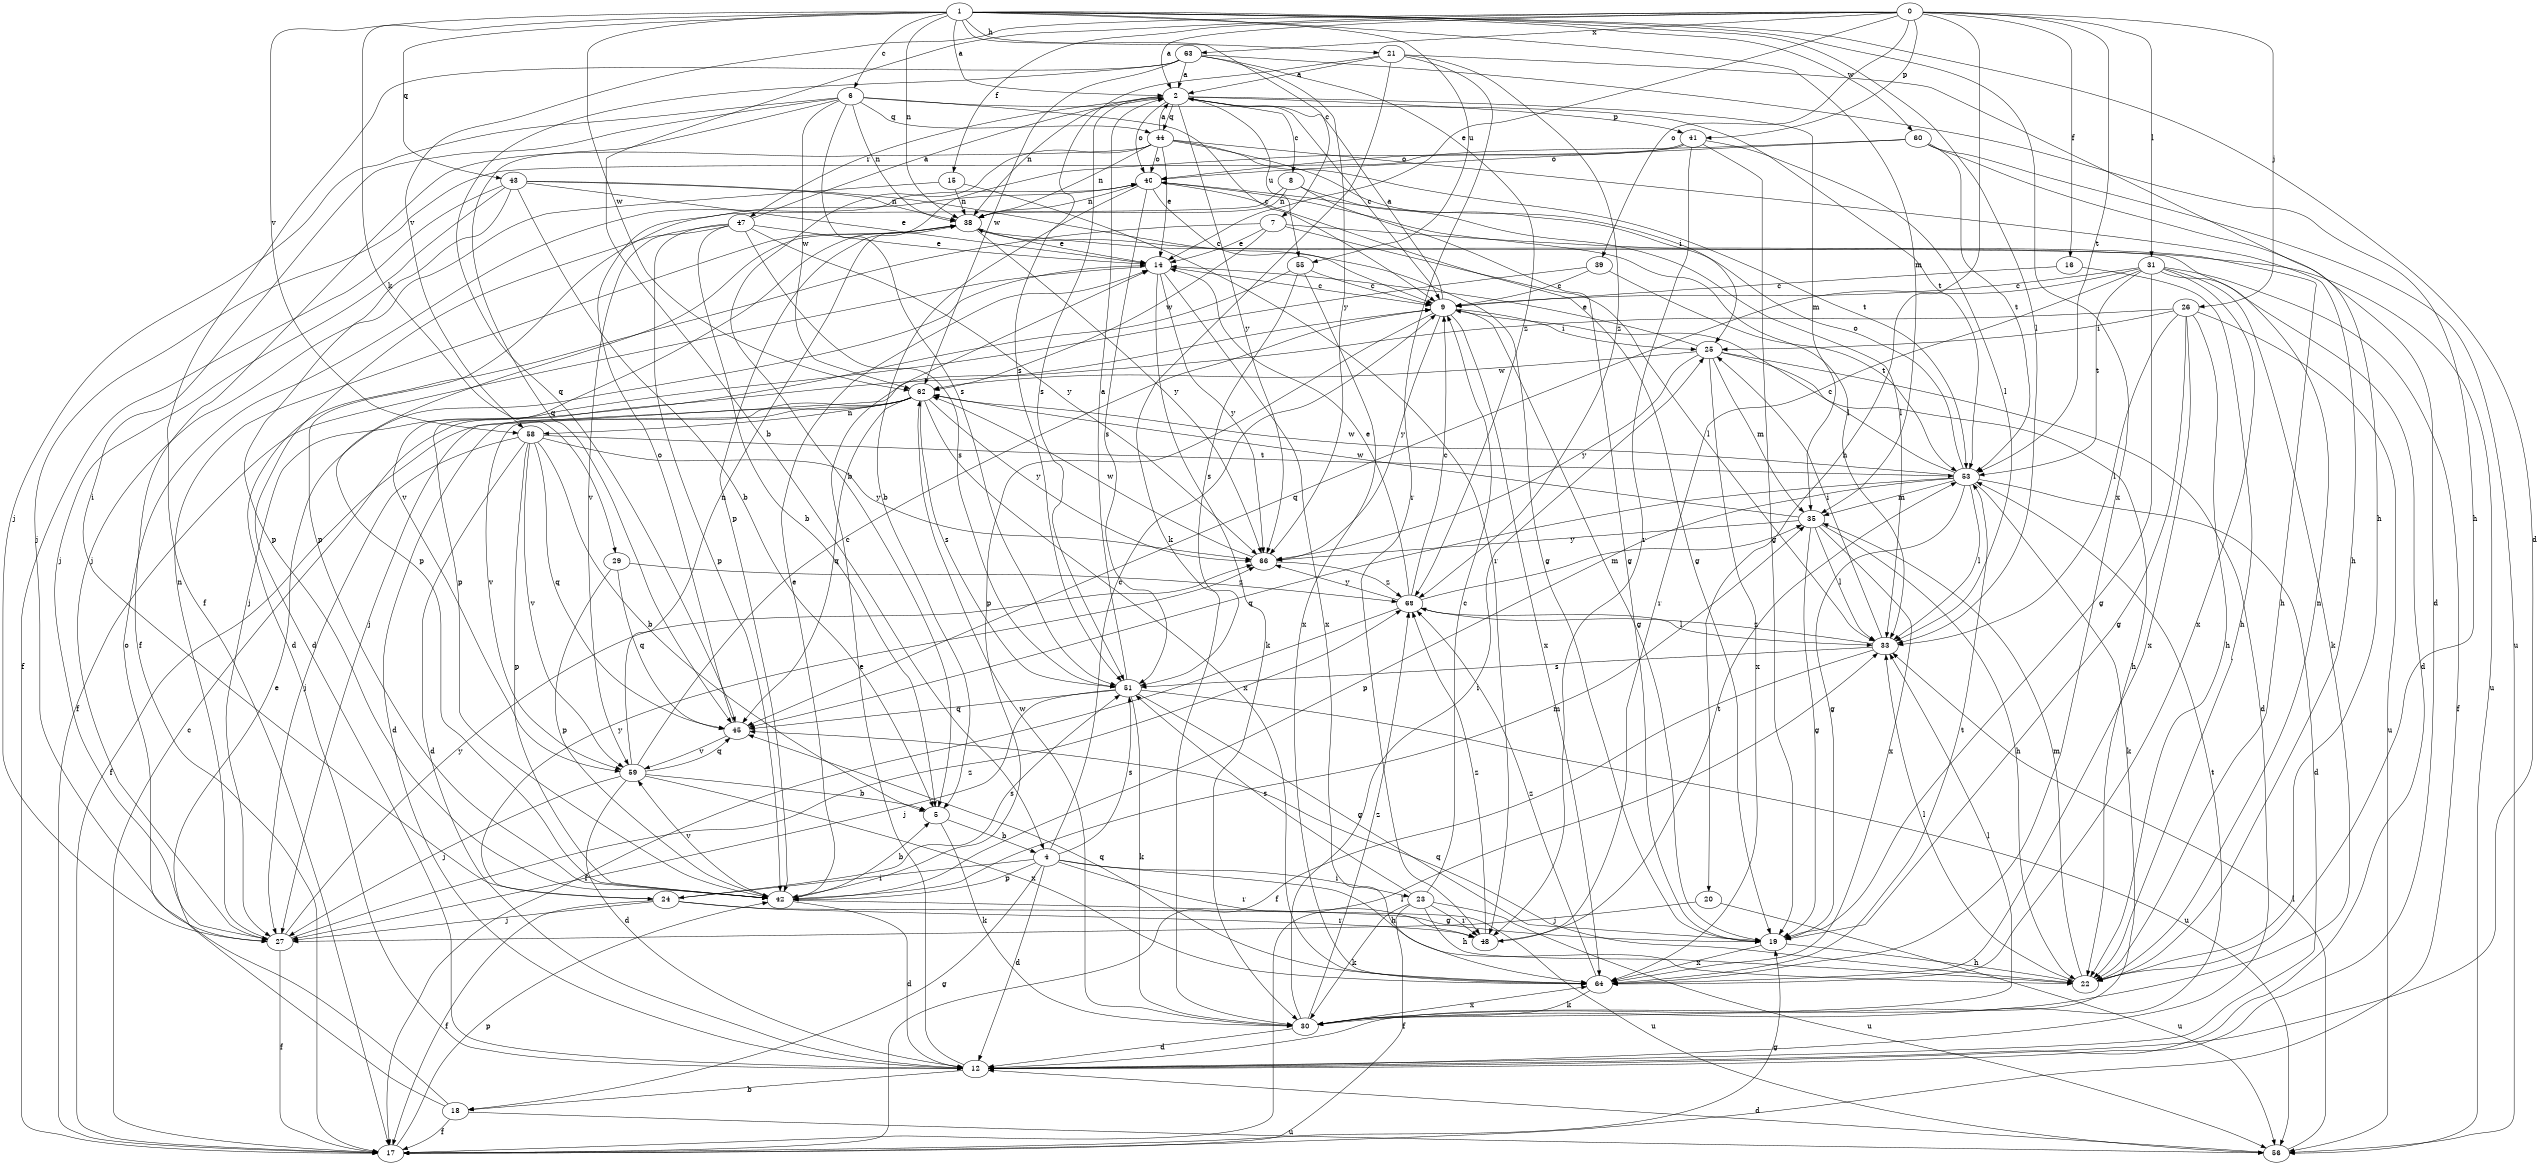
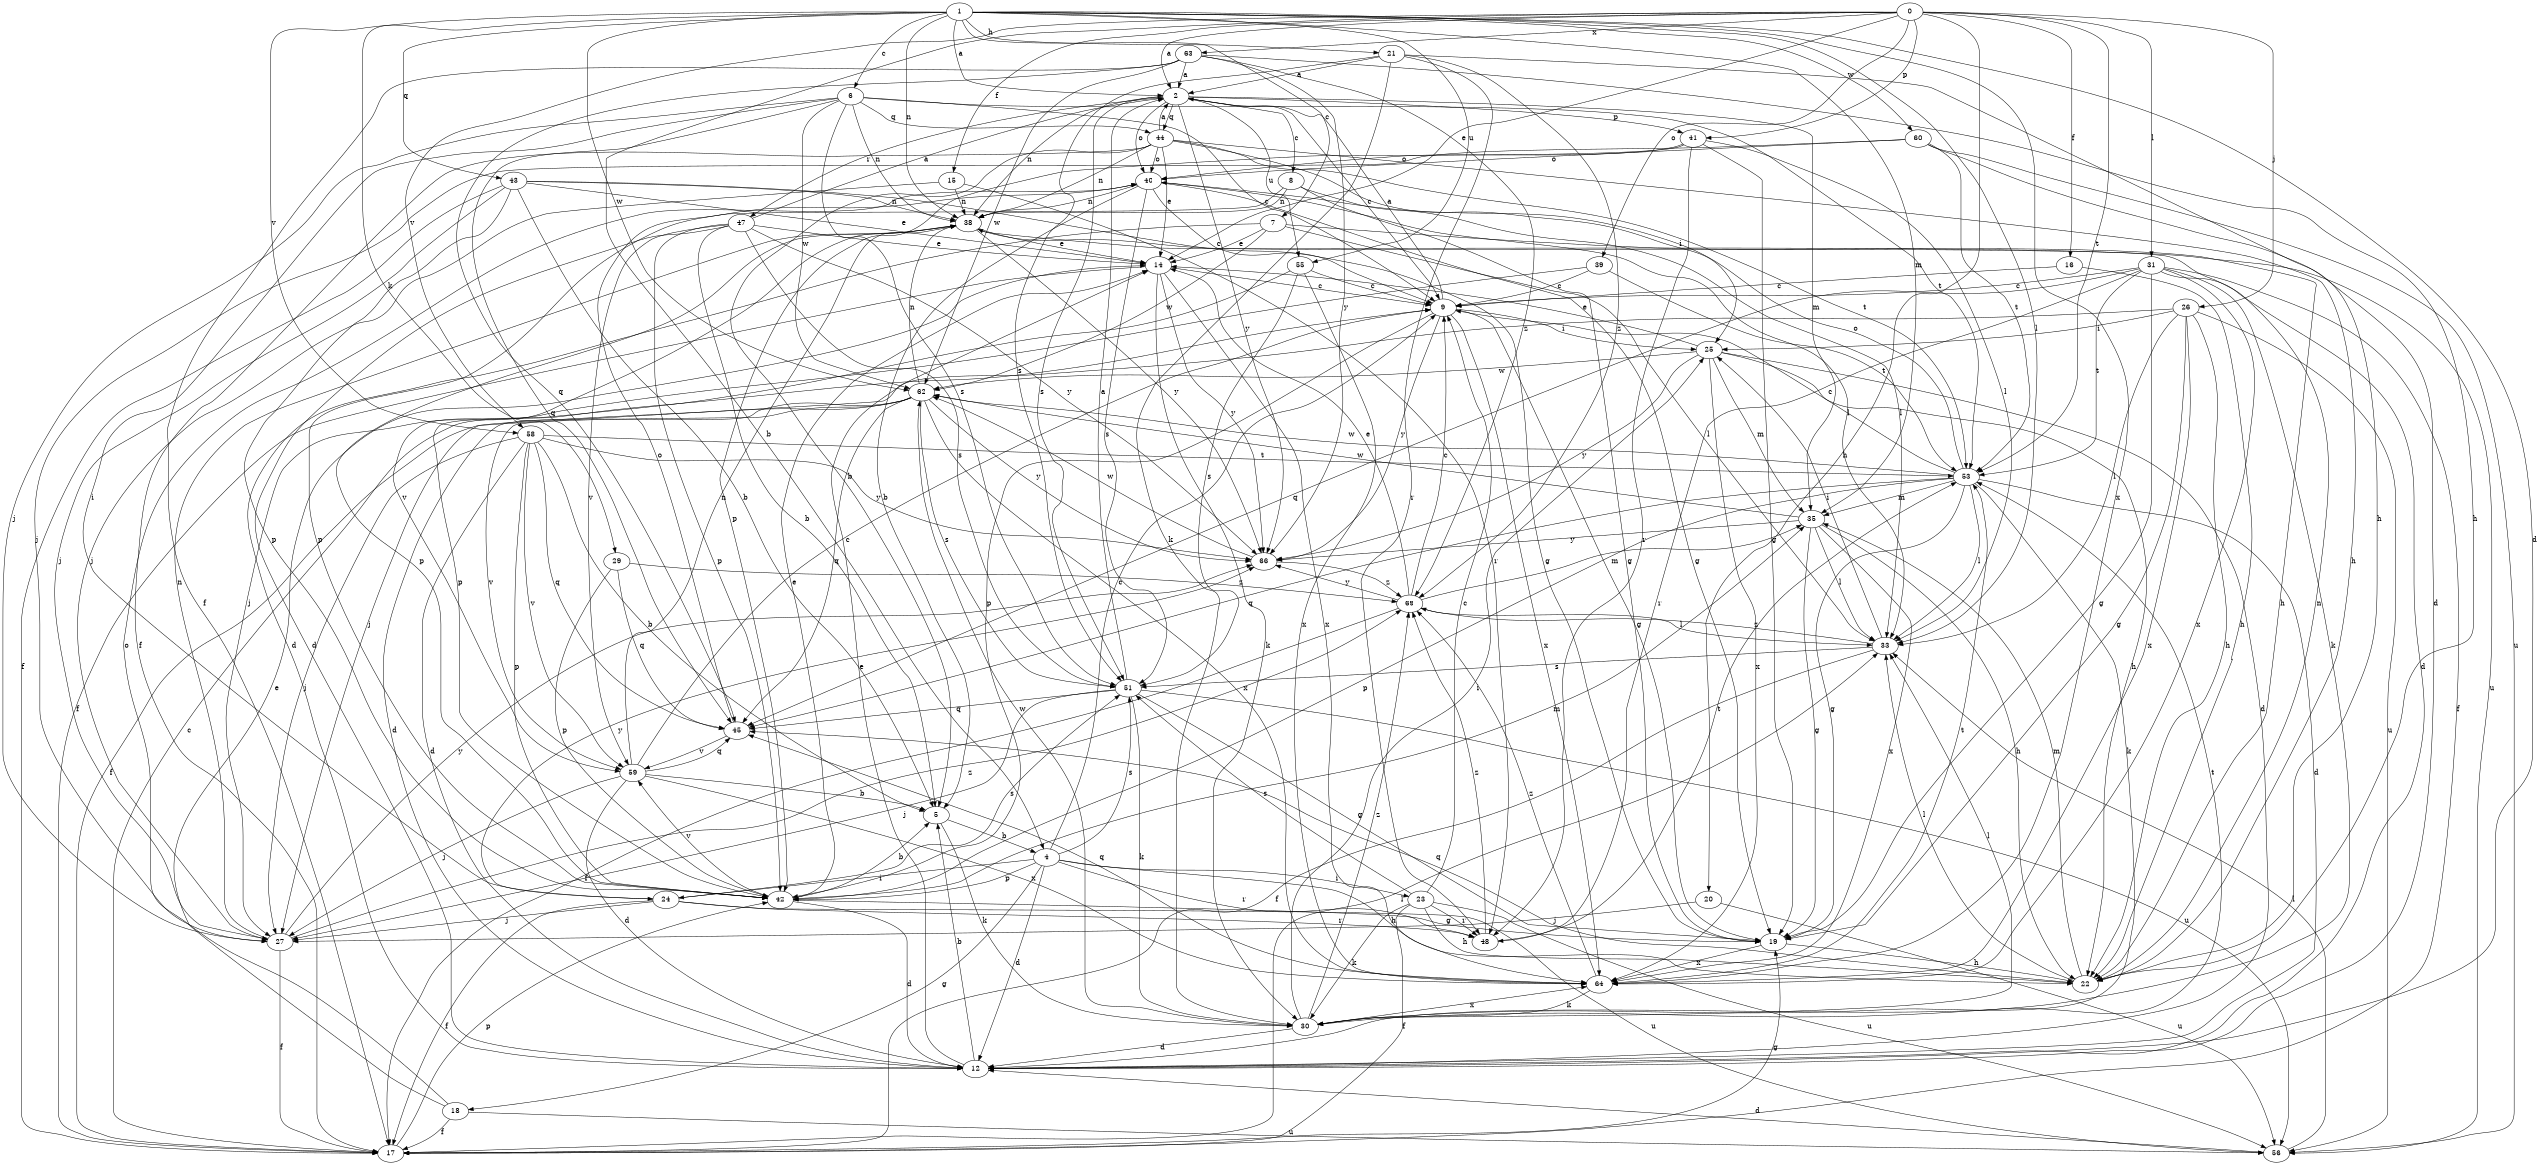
edge "62" -> "58": now "62" -> "38"
edge "12" -> "18": now "12" -> "5"
